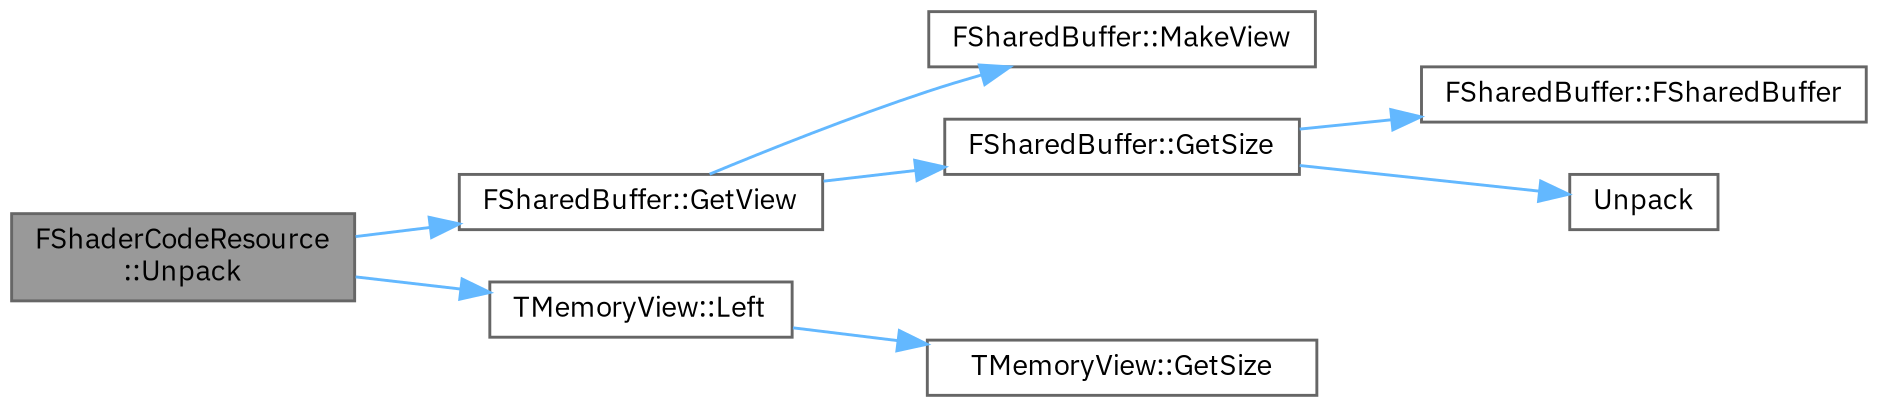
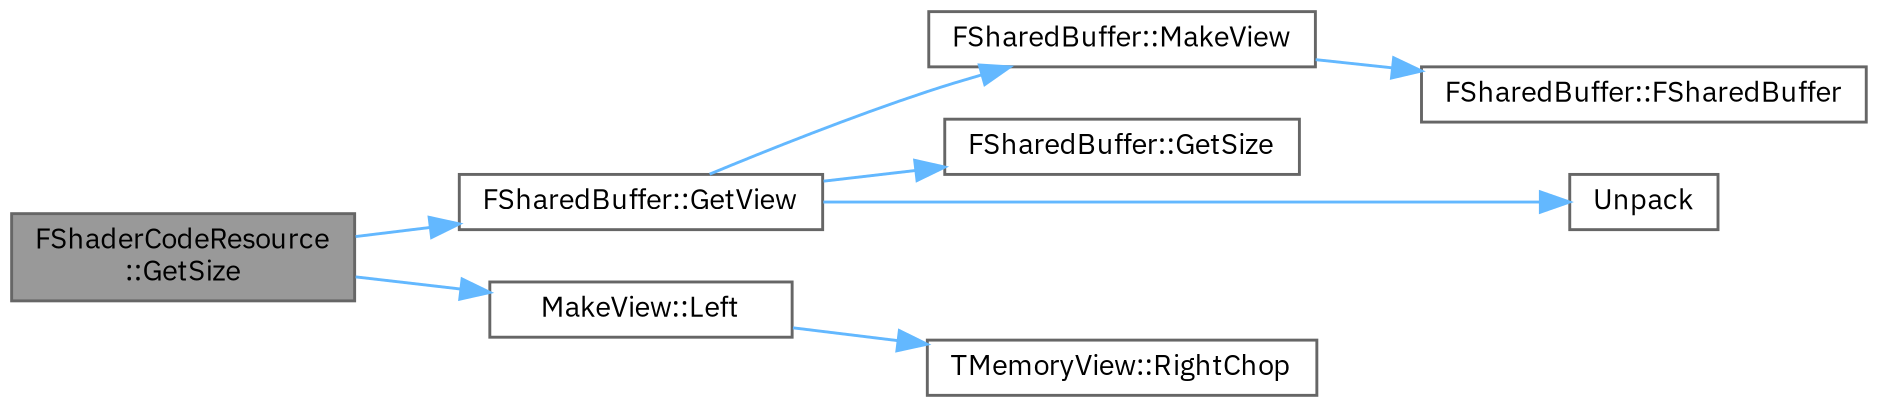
edge "FSharedBuffer::GetSize" -> "FSharedBuffer::FSharedBuffer": now "FSharedBuffer::MakeView" -> "FSharedBuffer::FSharedBuffer"
edge "FSharedBuffer::GetSize" -> "Unpack": now "FSharedBuffer::GetView" -> "Unpack"
node "FShaderCodeResource ::Unpack": label "FShaderCodeResource ::Unpack" -> "FShaderCodeResource ::GetSize"
node "TMemoryView::Left": label "TMemoryView::Left" -> "MakeView::Left"
node "TMemoryView::GetSize": label "TMemoryView::GetSize" -> "TMemoryView::RightChop"
